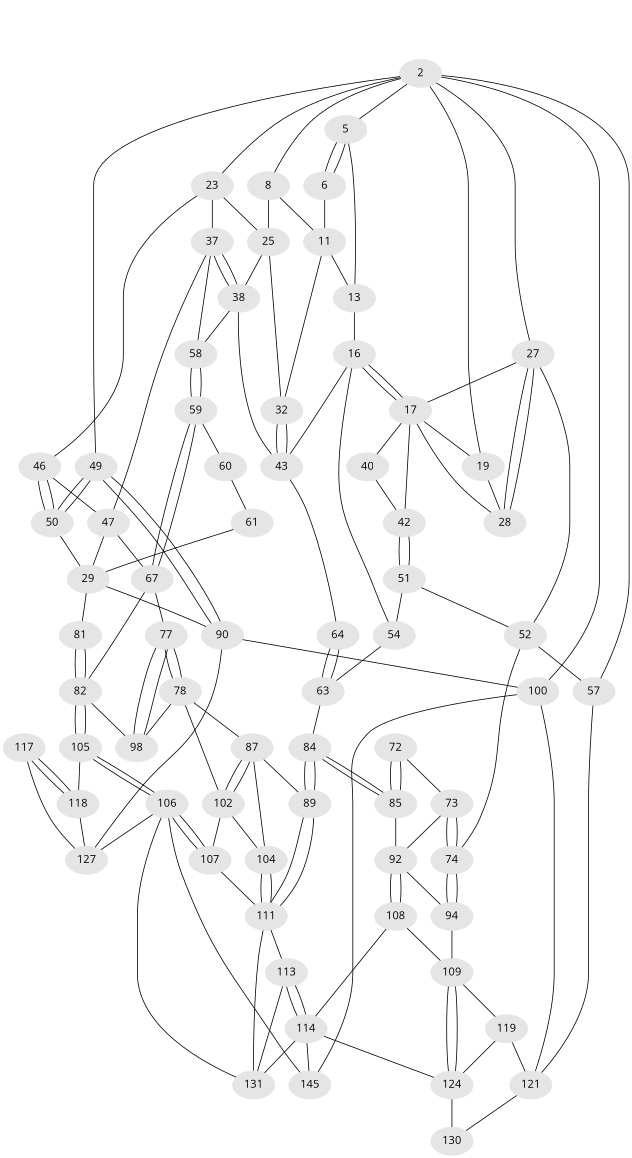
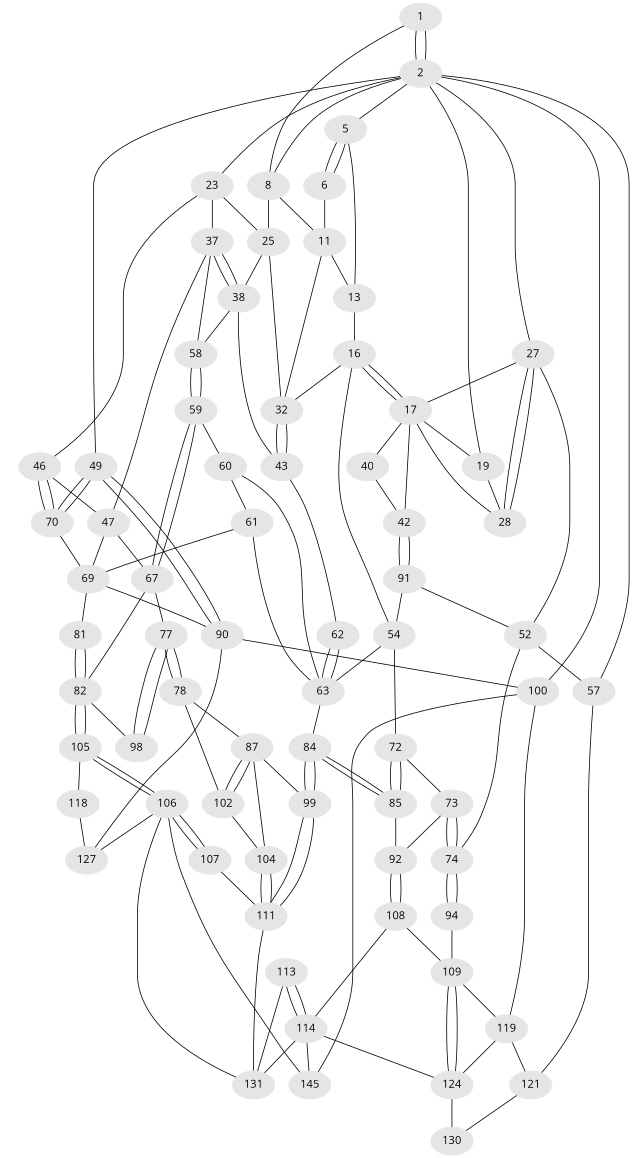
node "1": added
edge "16" -- "43": now "16" -- "32"
node "50": label "50" -> "70"
edge "60" -- "63": added
node "29": label "29" -> "69"
node "51": label "51" -> "91"
edge "61" -- "63": added
node "64": label "64" -> "62"
edge "54" -- "72": added
edge "78" -- "98": removed
node "117": removed
node "89": label "89" -> "99"
edge "102" -- "107": removed
edge "92" -- "94": removed
edge "100" -- "121": now "100" -- "119"
edge "111" -- "113": removed
